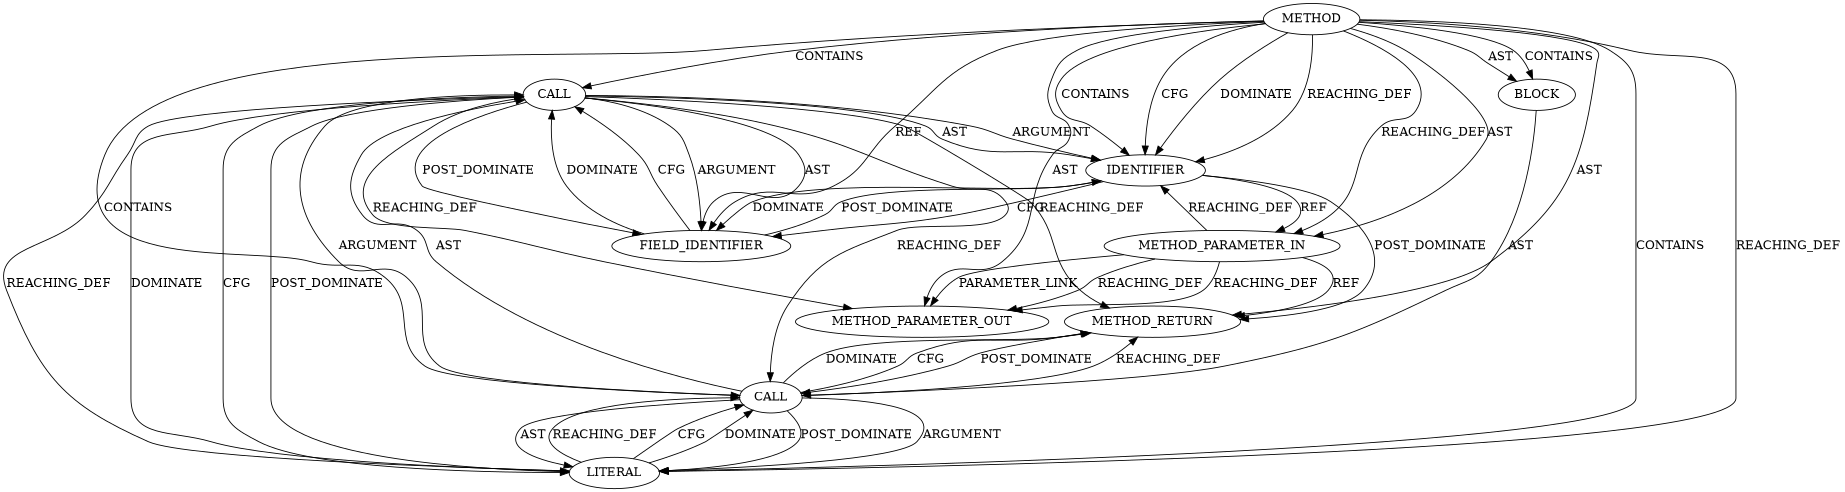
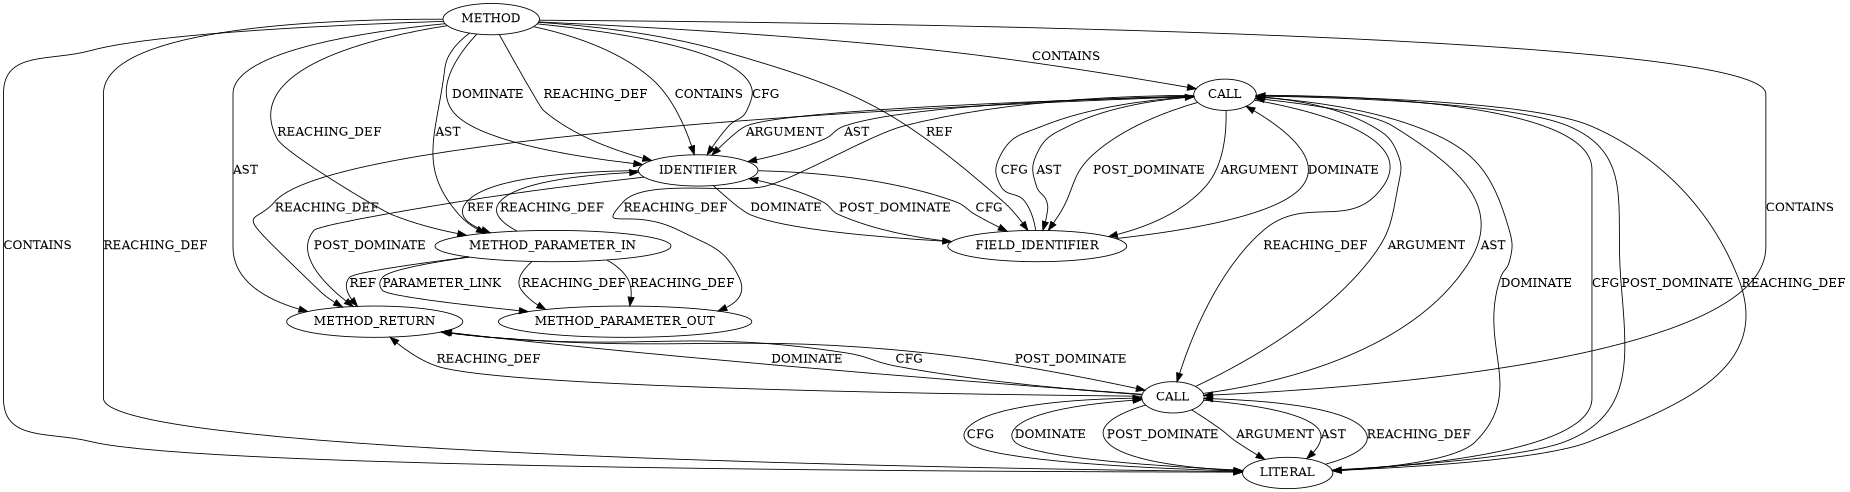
node "BLOCK": removed
edge "METHOD" -> "METHOD_PARAMETER_OUT": removed, label "AST"
